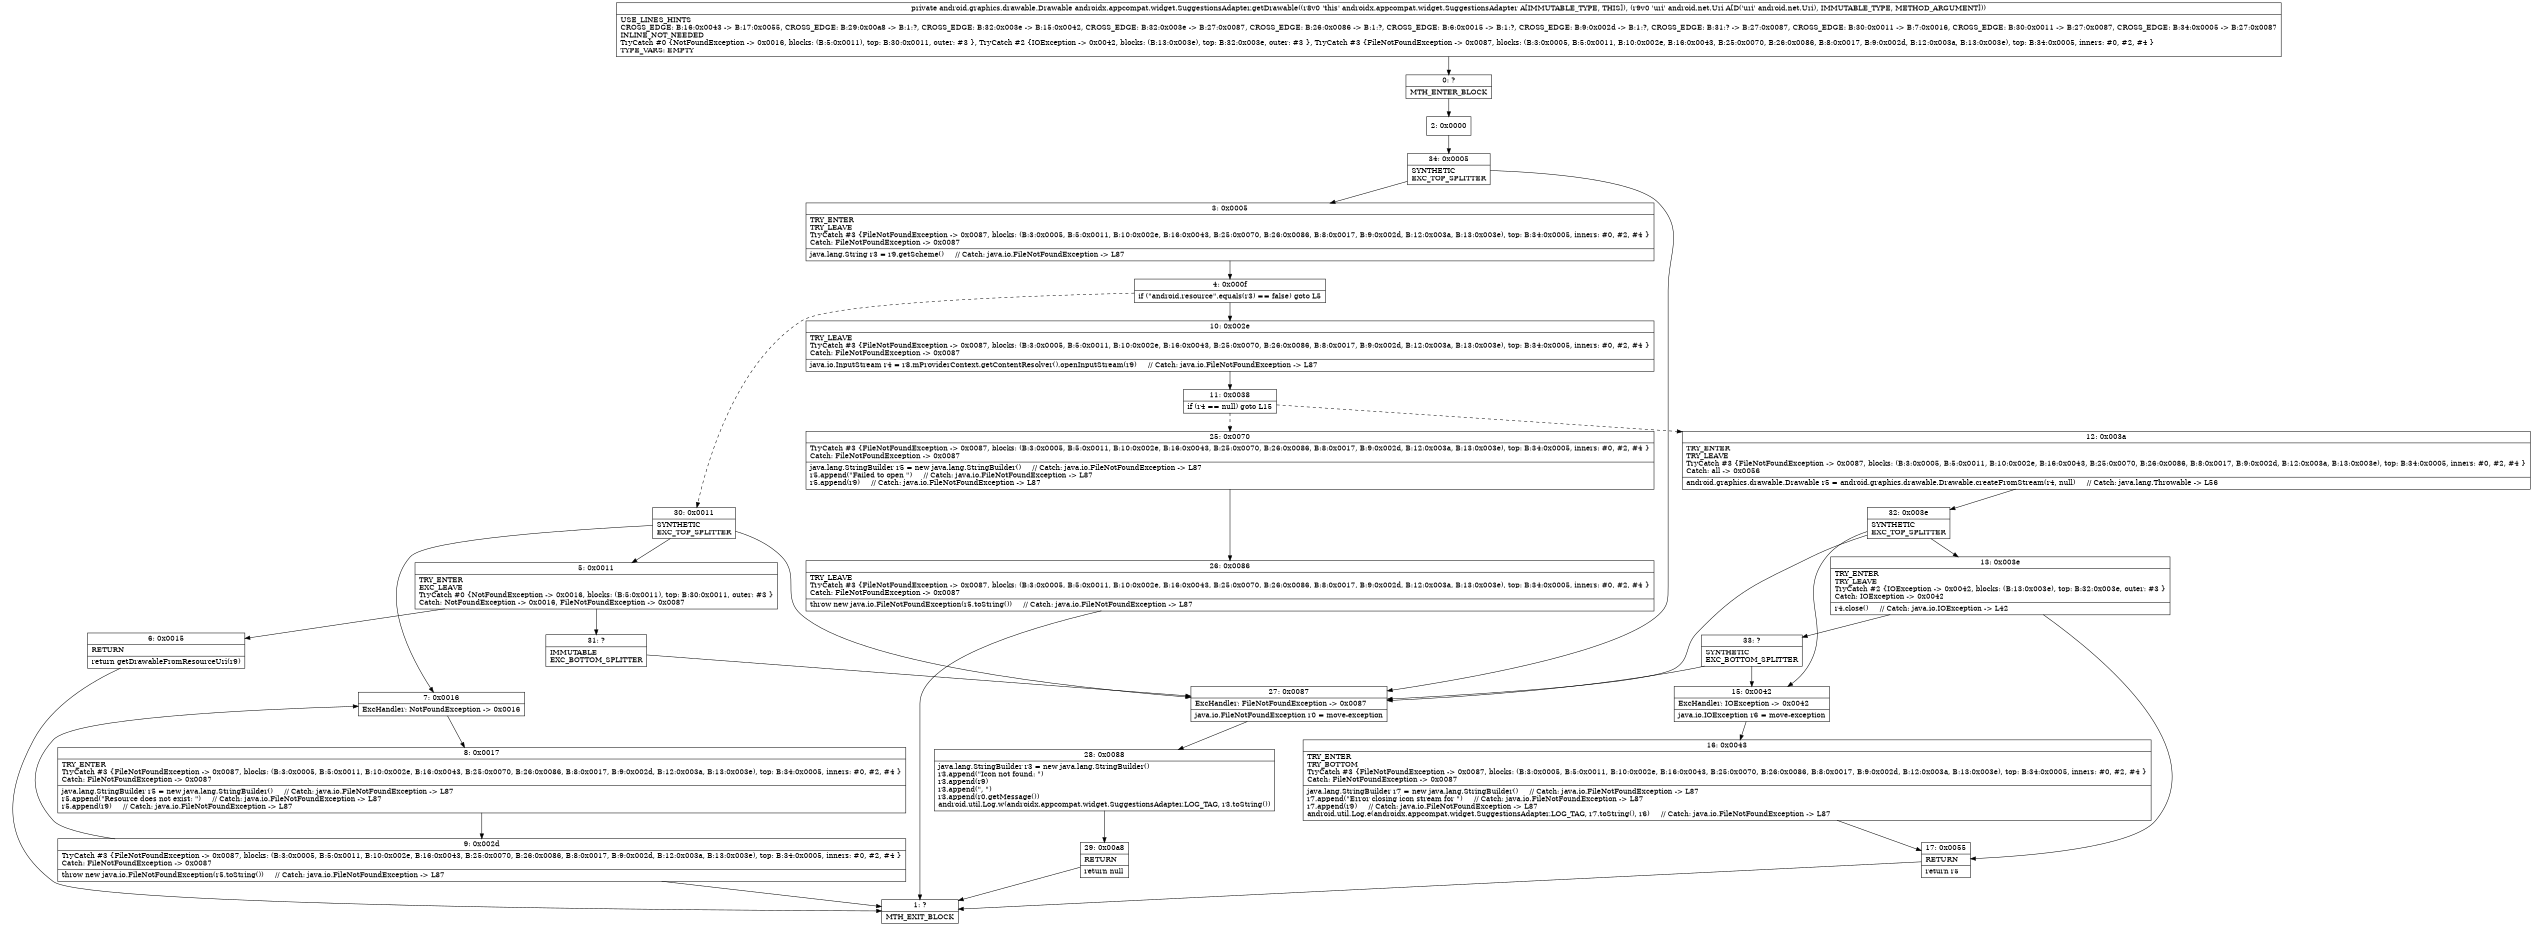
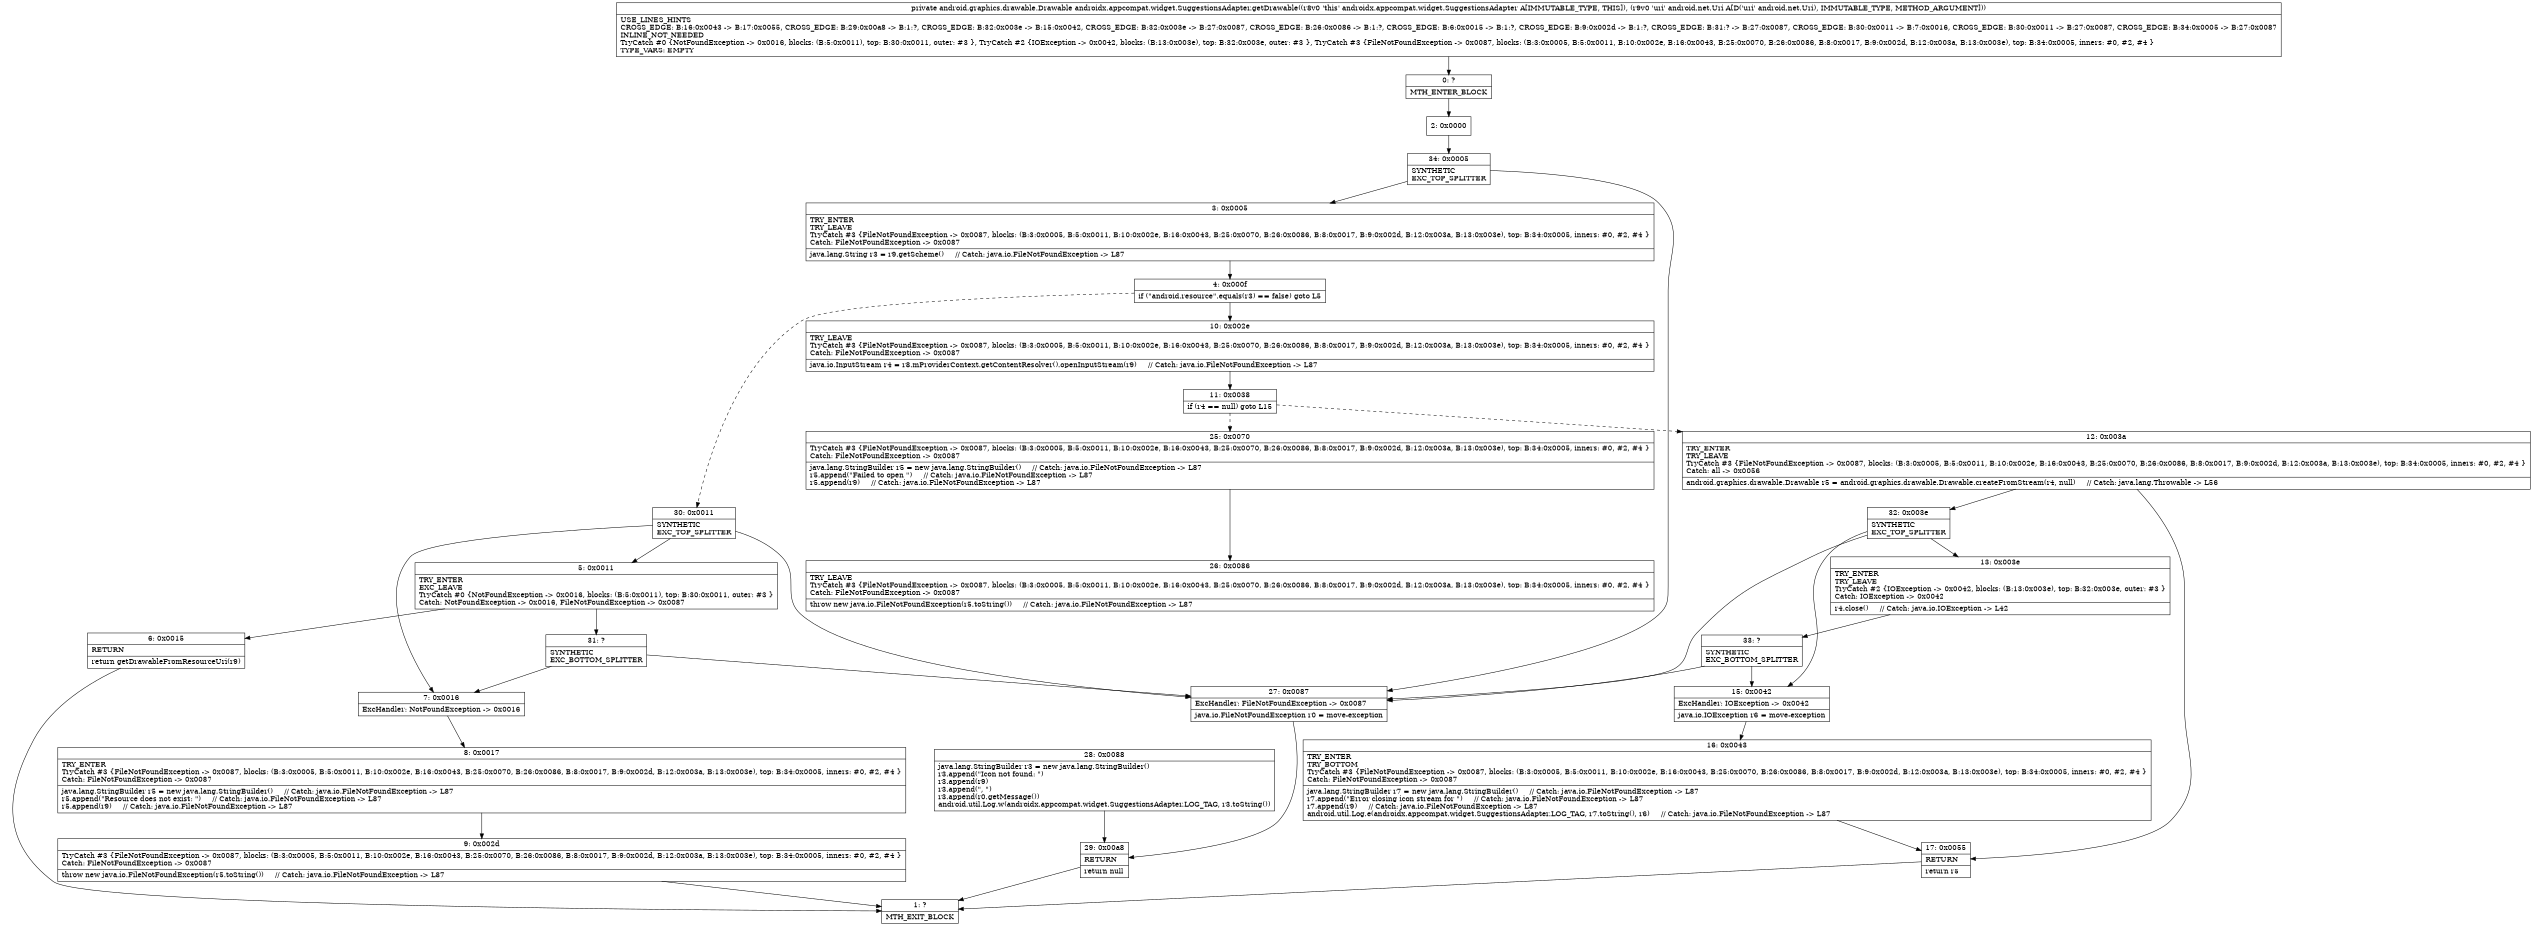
node "31: ?": text "IMMUTABLE" -> "SYNTHETIC"
edge "26: 0x0086" -> "1: ?": removed
edge "9: 0x002d" -> "7: 0x0016": now "31: ?" -> "7: 0x0016"
edge "27: 0x0087" -> "28: 0x0088": now "27: 0x0087" -> "29: 0x00a8"
edge "13: 0x003e" -> "17: 0x0055": now "12: 0x003a" -> "17: 0x0055"
